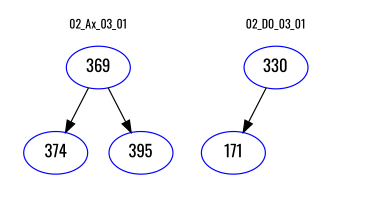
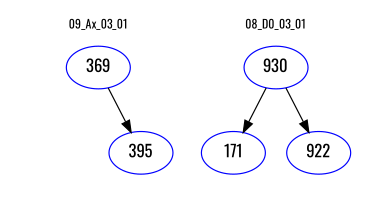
cluster "02_Ax_03_01": label "02_Ax_03_01" -> "09_Ax_03_01"
cluster "02_D0_03_01": label "02_D0_03_01" -> "08_D0_03_01"
node "330": label "330" -> "930"
node "374": removed
node "922": added
